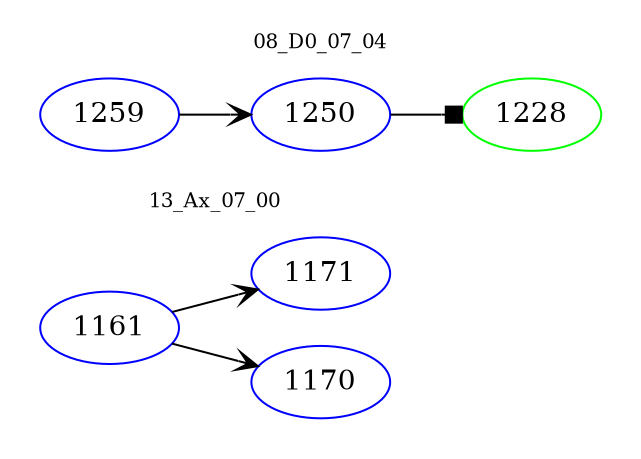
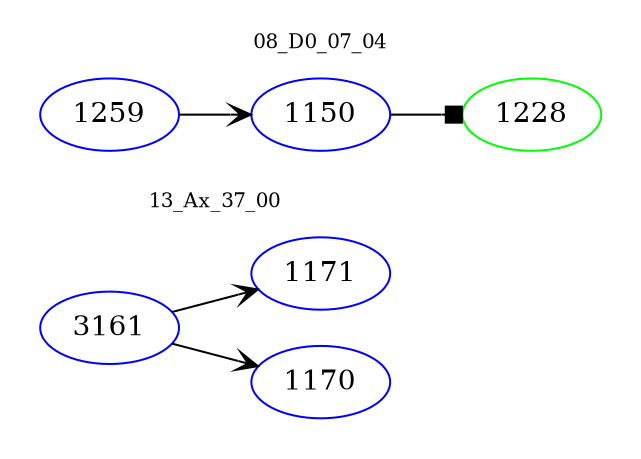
node "1250": label "1250" -> "1150"
cluster "13_Ax_07_00": label "13_Ax_07_00" -> "13_Ax_37_00"
node "1161": label "1161" -> "3161"
